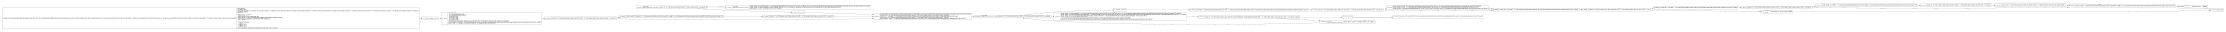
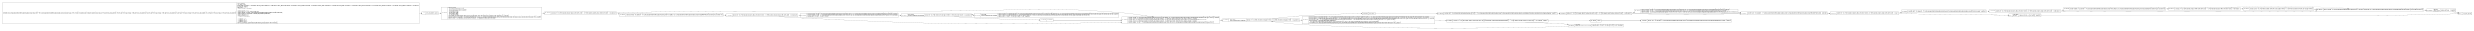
node "38: 0x0010": added
